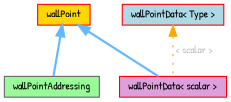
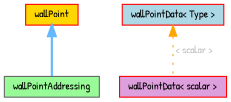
edge "wallPointData< scalar >" -> "wallPoint": removed
